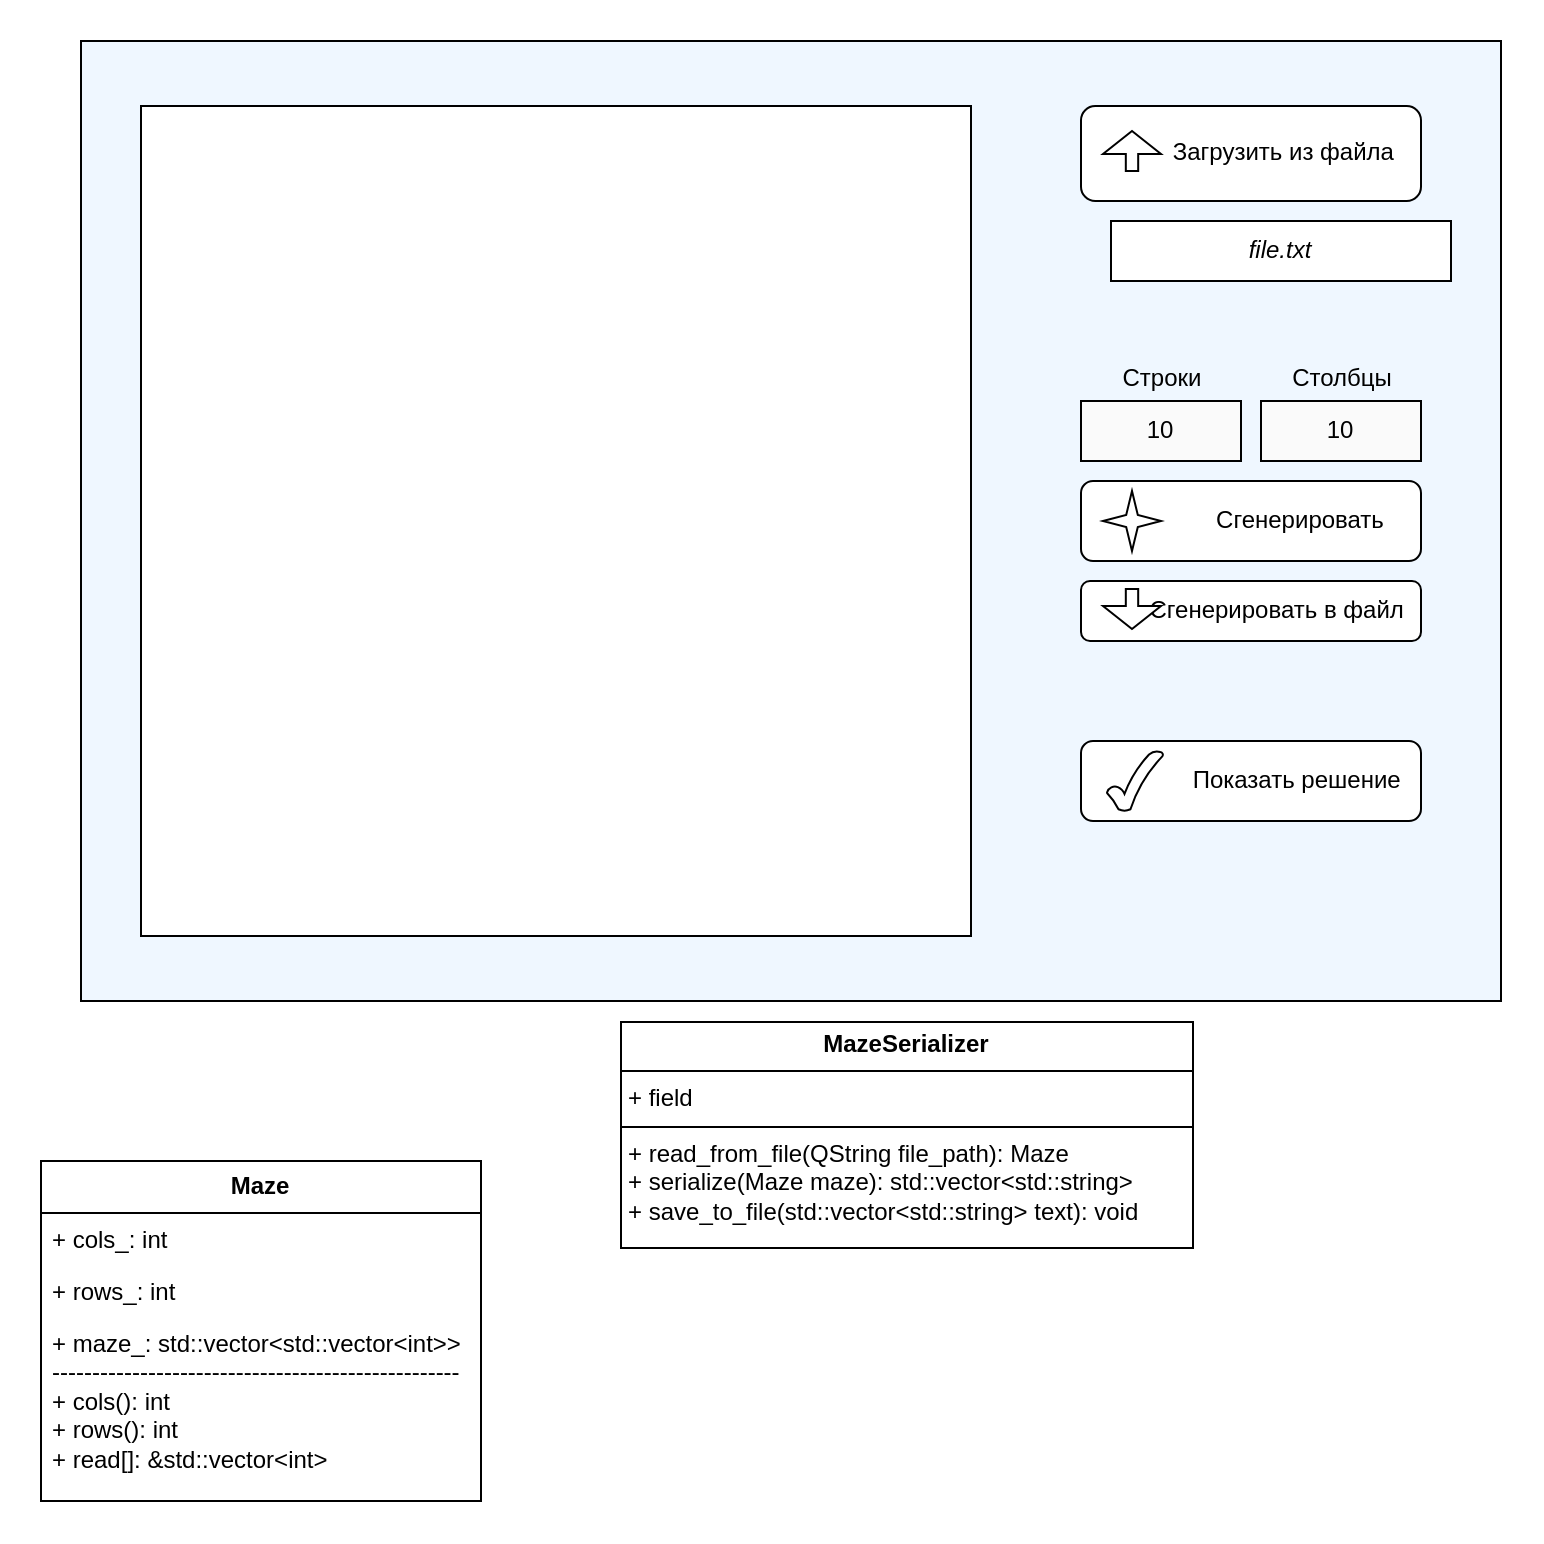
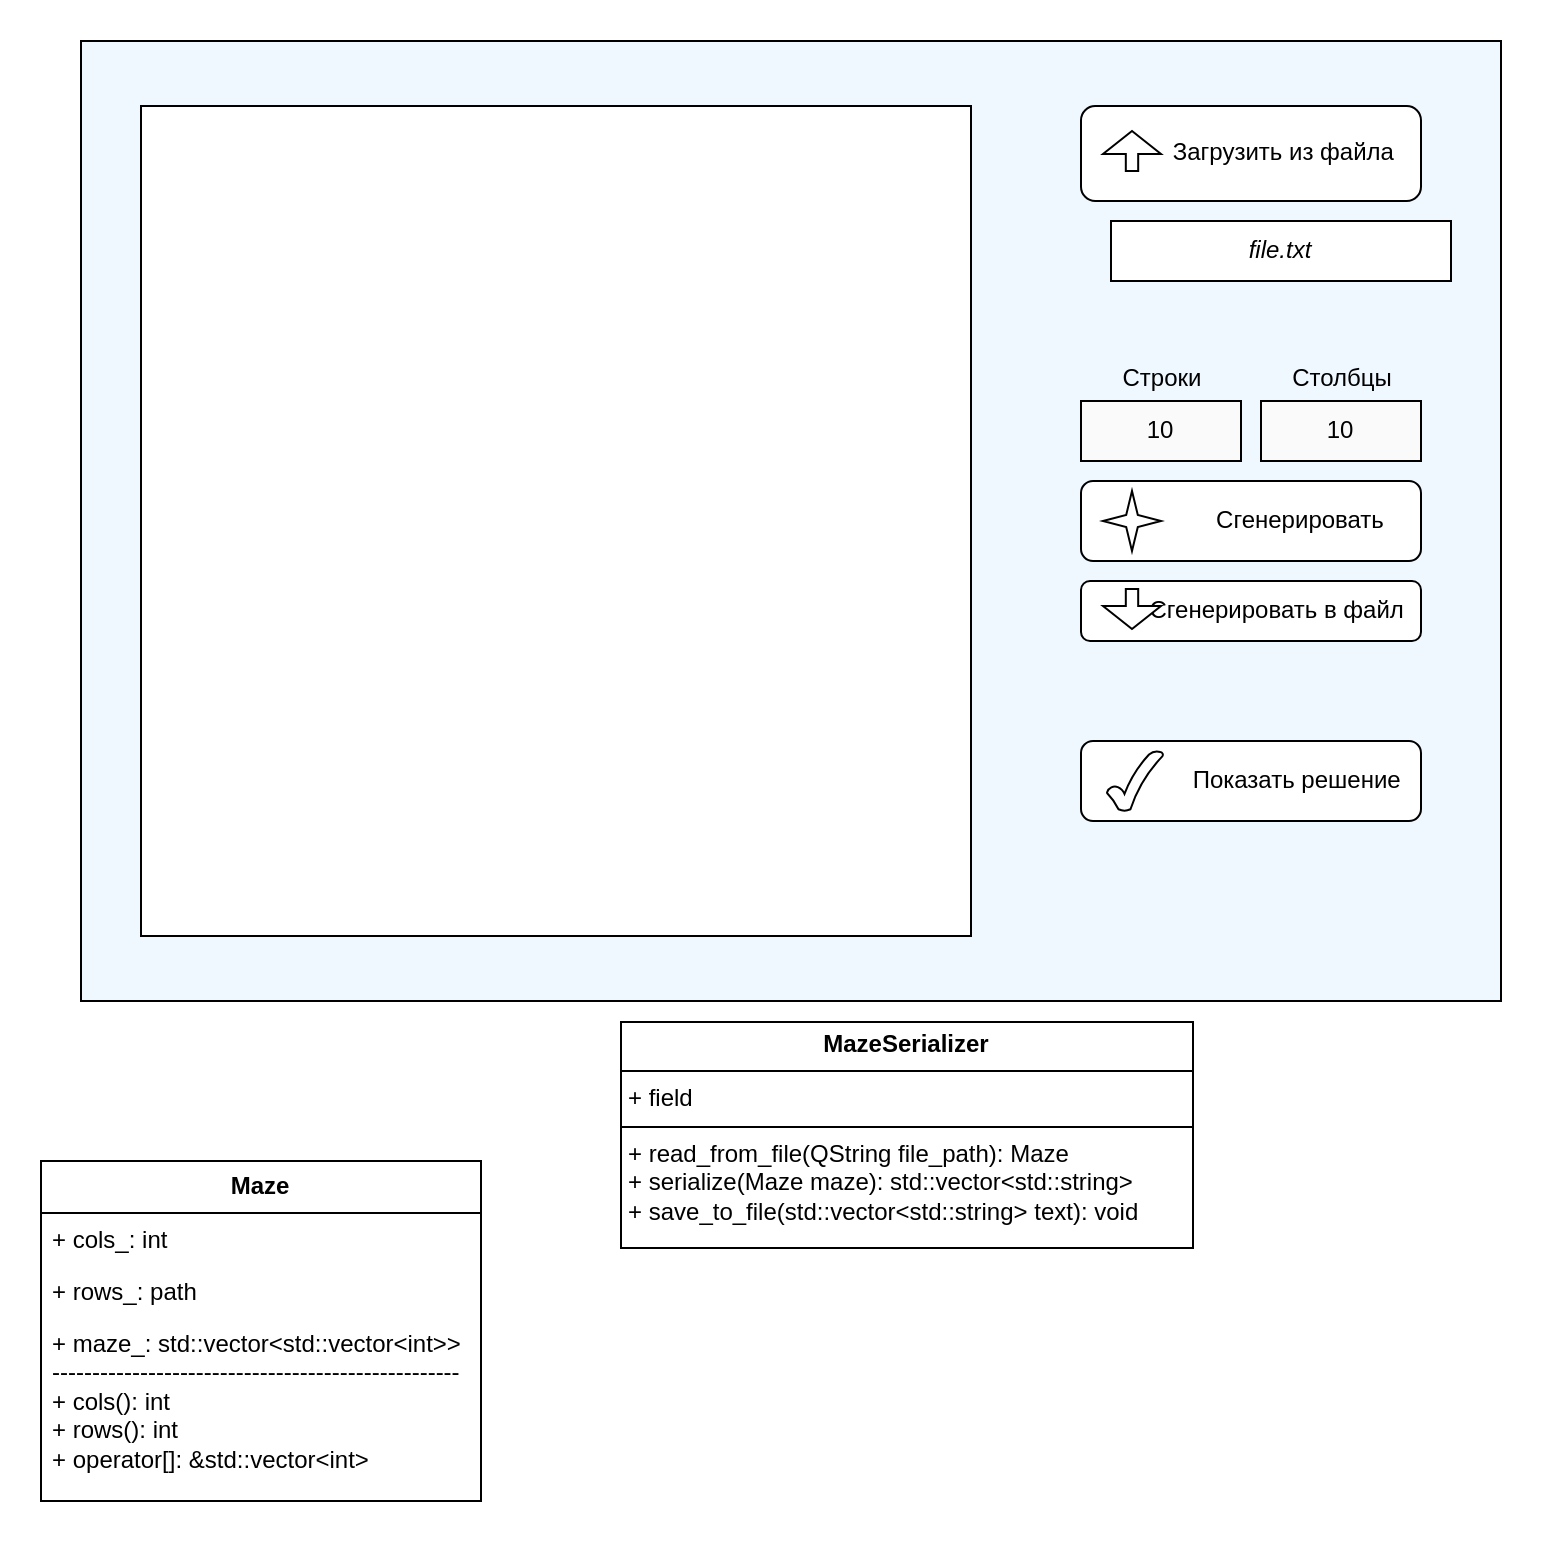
node "+ rows_: int": label "+ rows_: int" -> "+ rows_: path"
node "+ maze_: std::vector<std::vector<int>> --------------------------------------------------- + cols(): int + rows(): int + read[]: &std::vector<int>": label "+ maze_: std::vector<std::vector<int>> --------------------------------------------------- + cols(): int + rows(): int + read[]: &std::vector<int>" -> "+ maze_: std::vector<std::vector<int>> --------------------------------------------------- + cols(): int + rows(): int + operator[]: &std::vector<int>"
